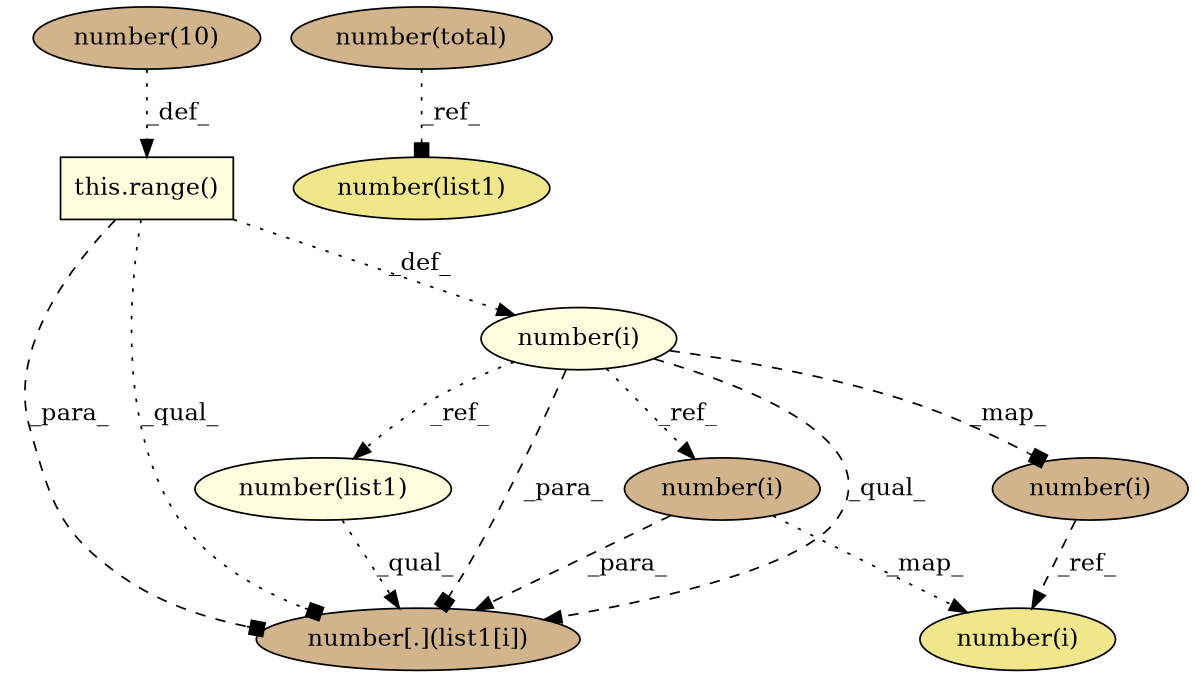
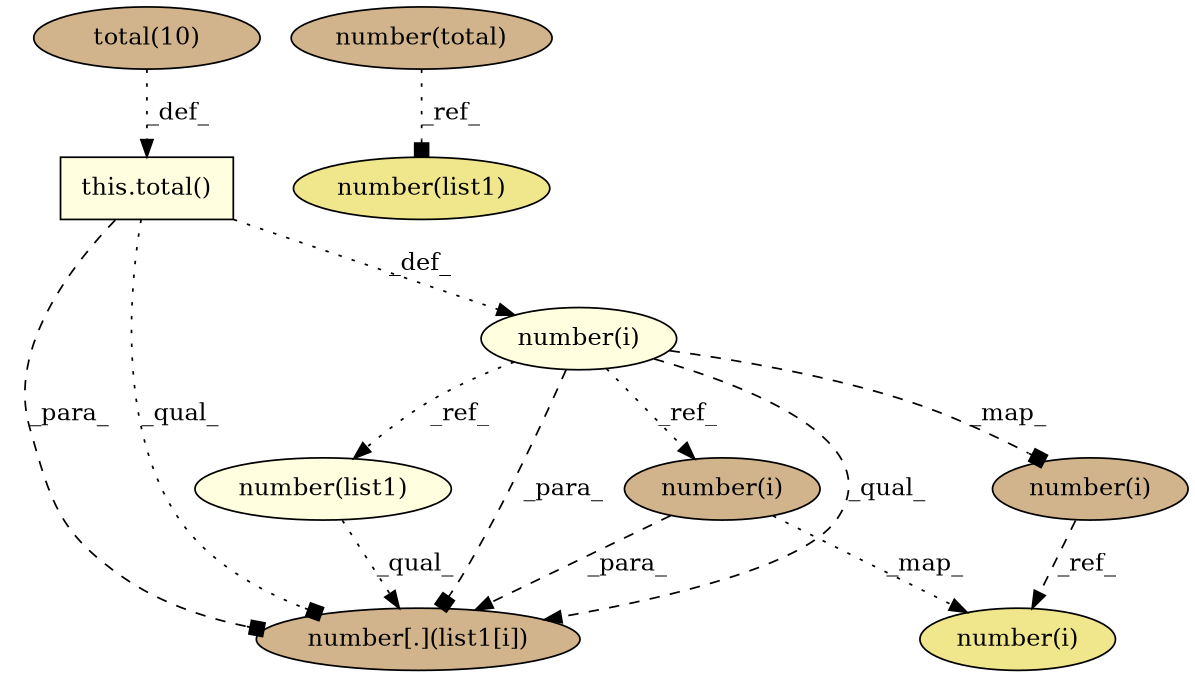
node "number(10)": label "number(10)" -> "total(10)"
node "this.range()": label "this.range()" -> "this.total()"
